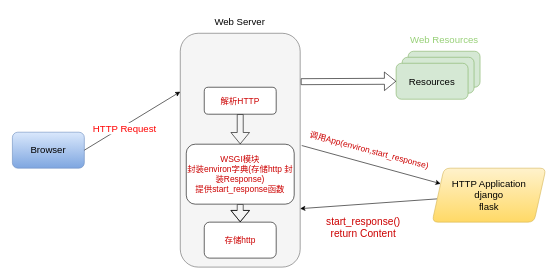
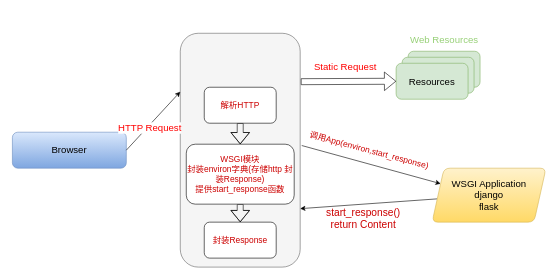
node "Web Server": removed
node "Static Request": added
node "解析HTTP": size 72x27 -> 72x36
node "Browser": size 72x36 -> 114x36
node "HTTP Application django flask": label "HTTP Application django flask" -> "WSGI Application django flask"
node "start_response() return Content": moved (363, 222) -> (363, 213)
node "存储http": label "存储http" -> "封装Response"
